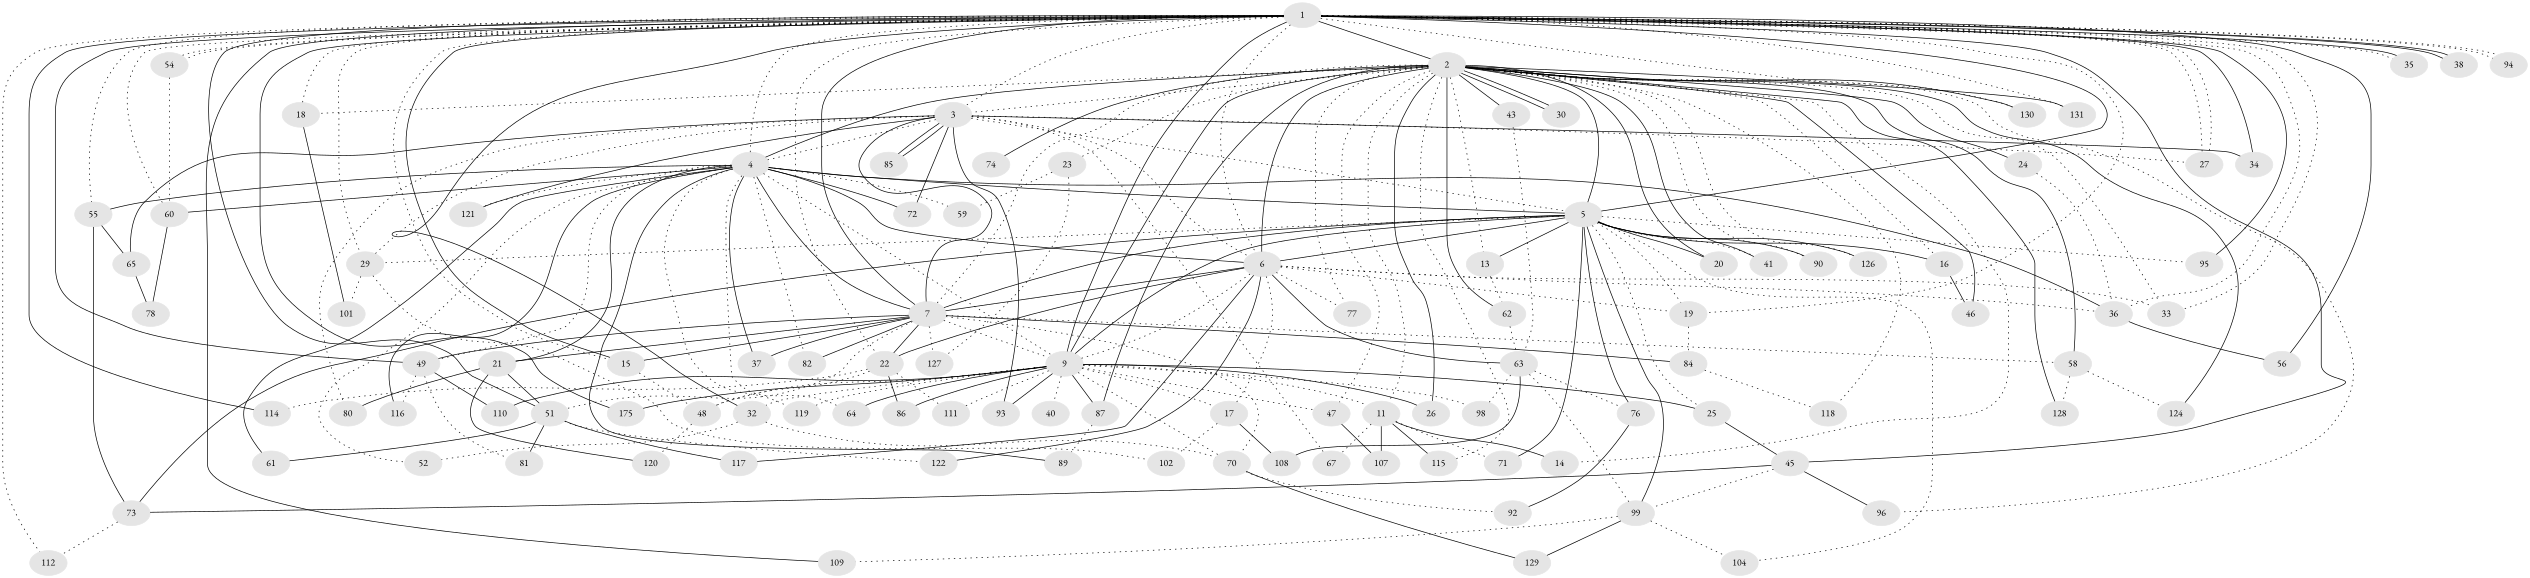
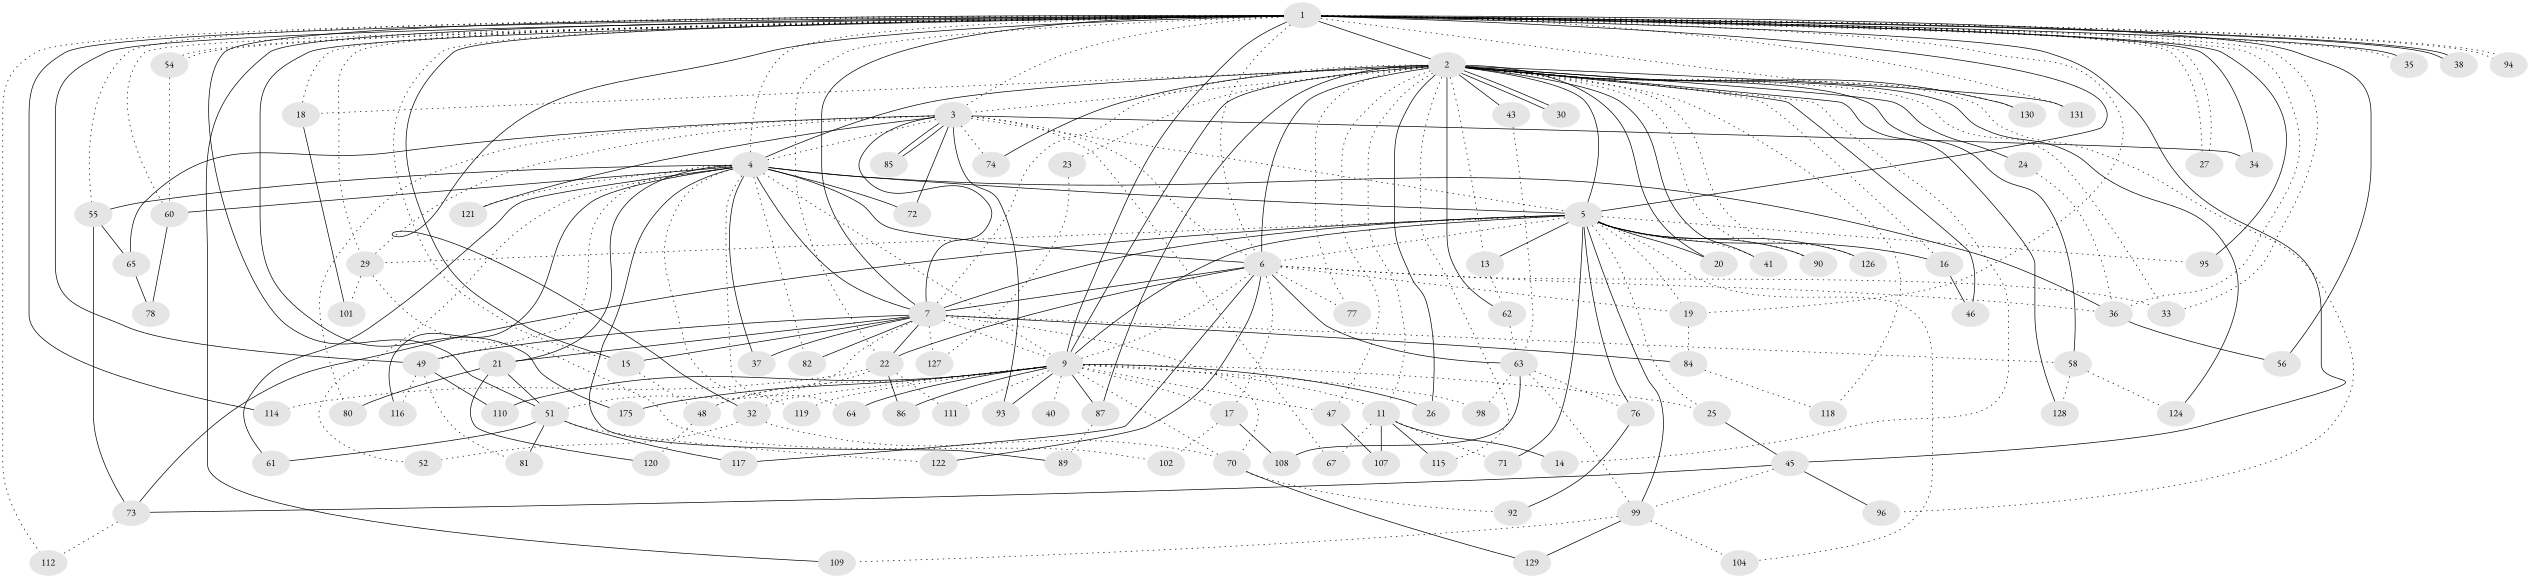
edge "3" -- "27": now "3" -- "74"
node "59": removed
edge "5" -- "6": style solid -> dotted
edge "9" -- "25": style solid -> dotted
